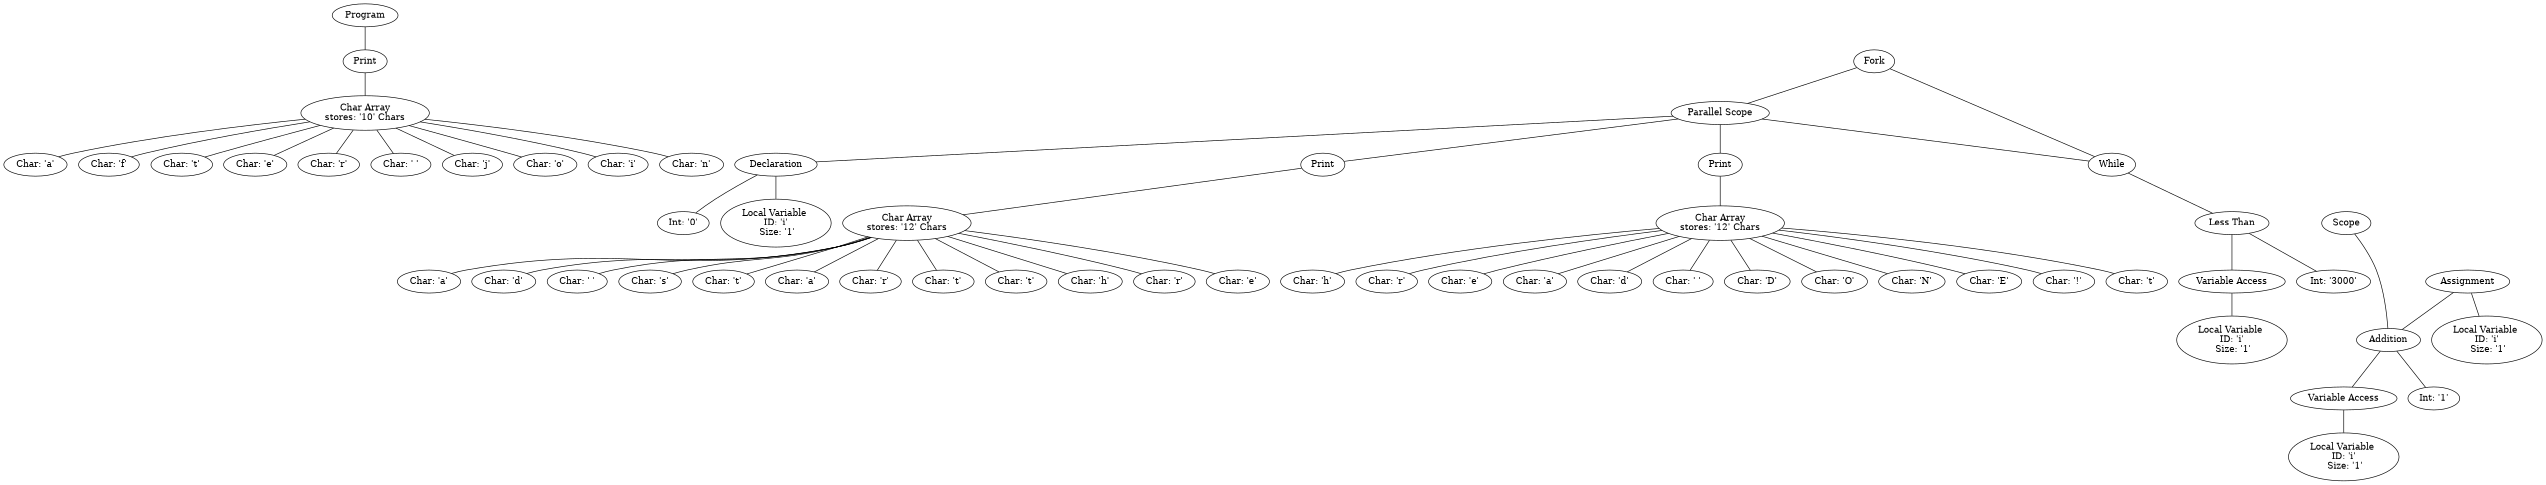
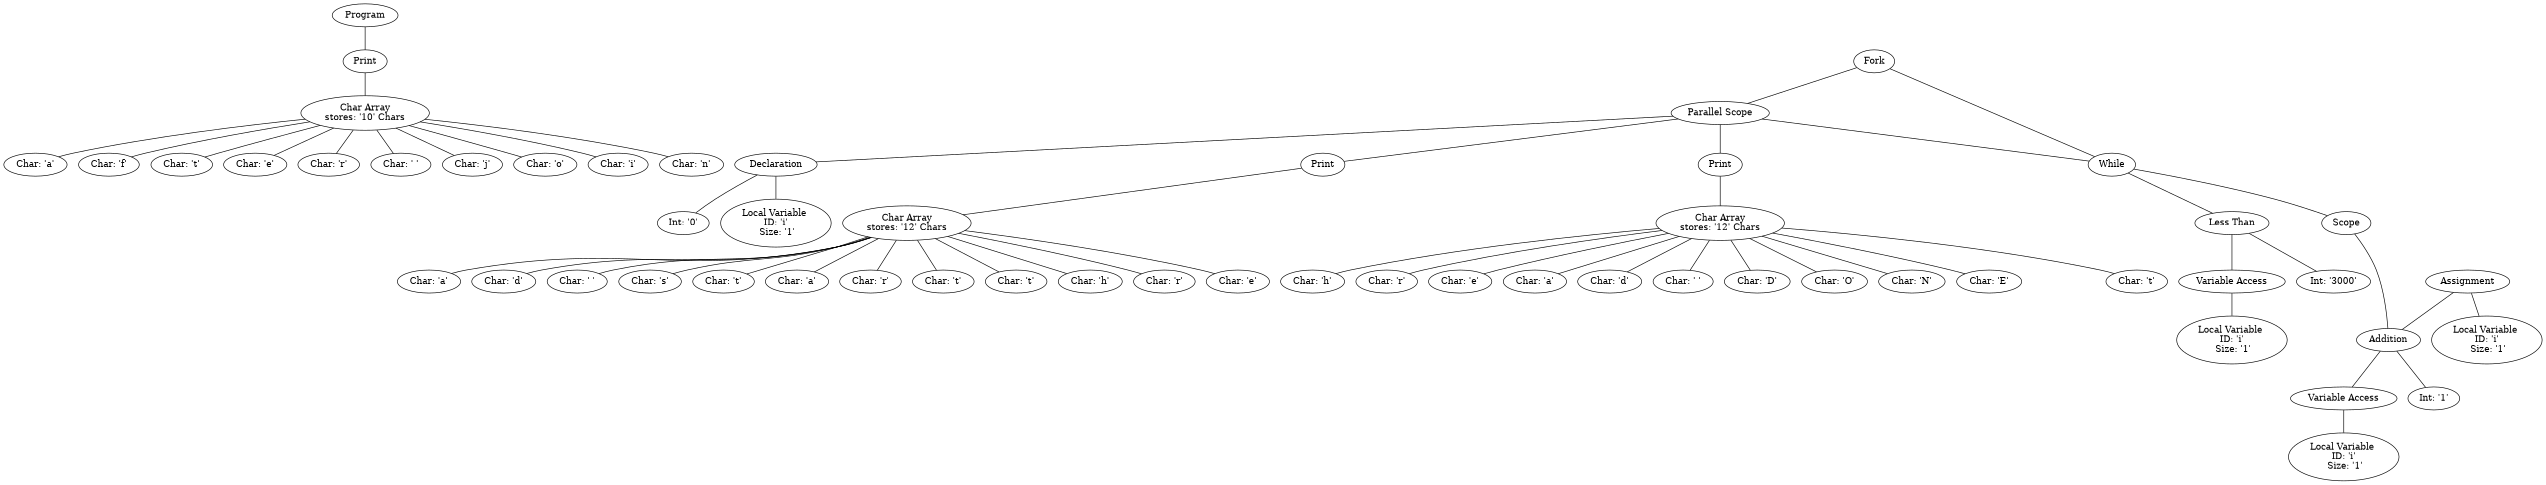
edge "While" -- "Scope": added
node "Char: '!'": removed
